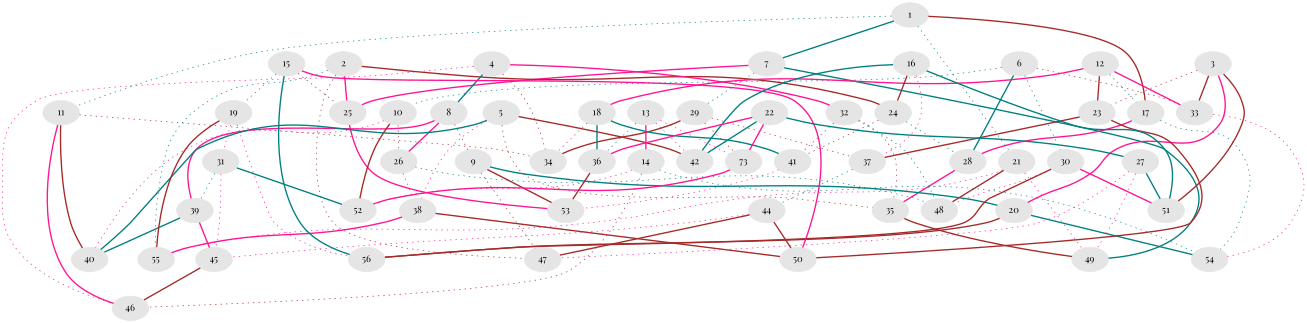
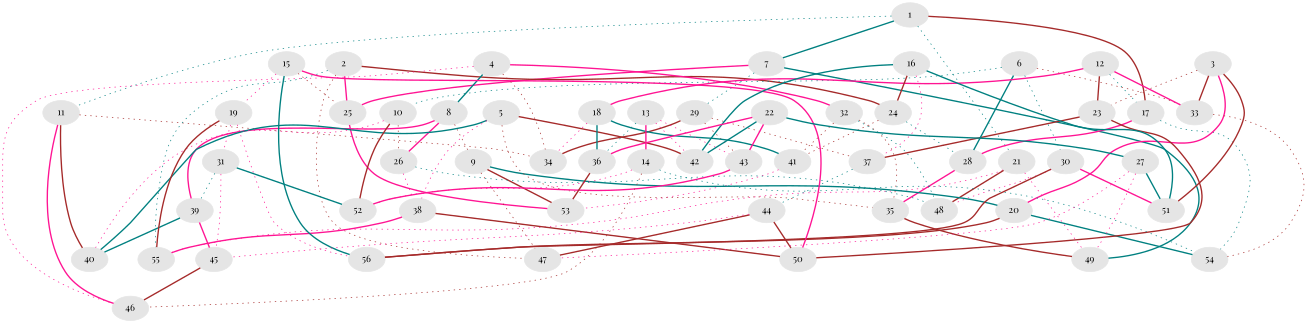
node "73": label "73" -> "43"
edge "33" -- "54": color deeppink -> brown
